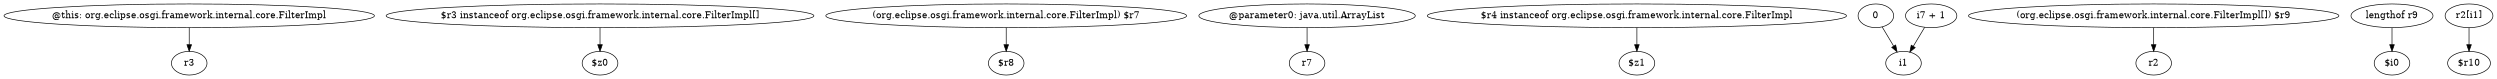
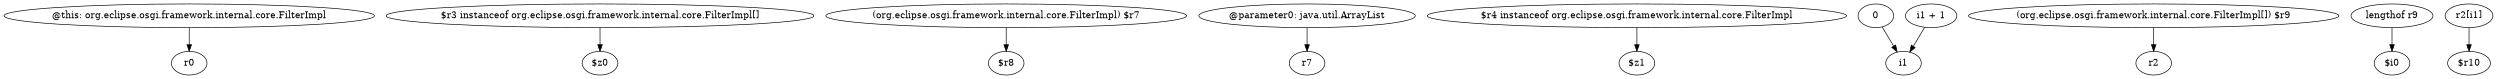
node "i7 + 1": label "i7 + 1" -> "i1 + 1"
node "r3": label "r3" -> "r0"
